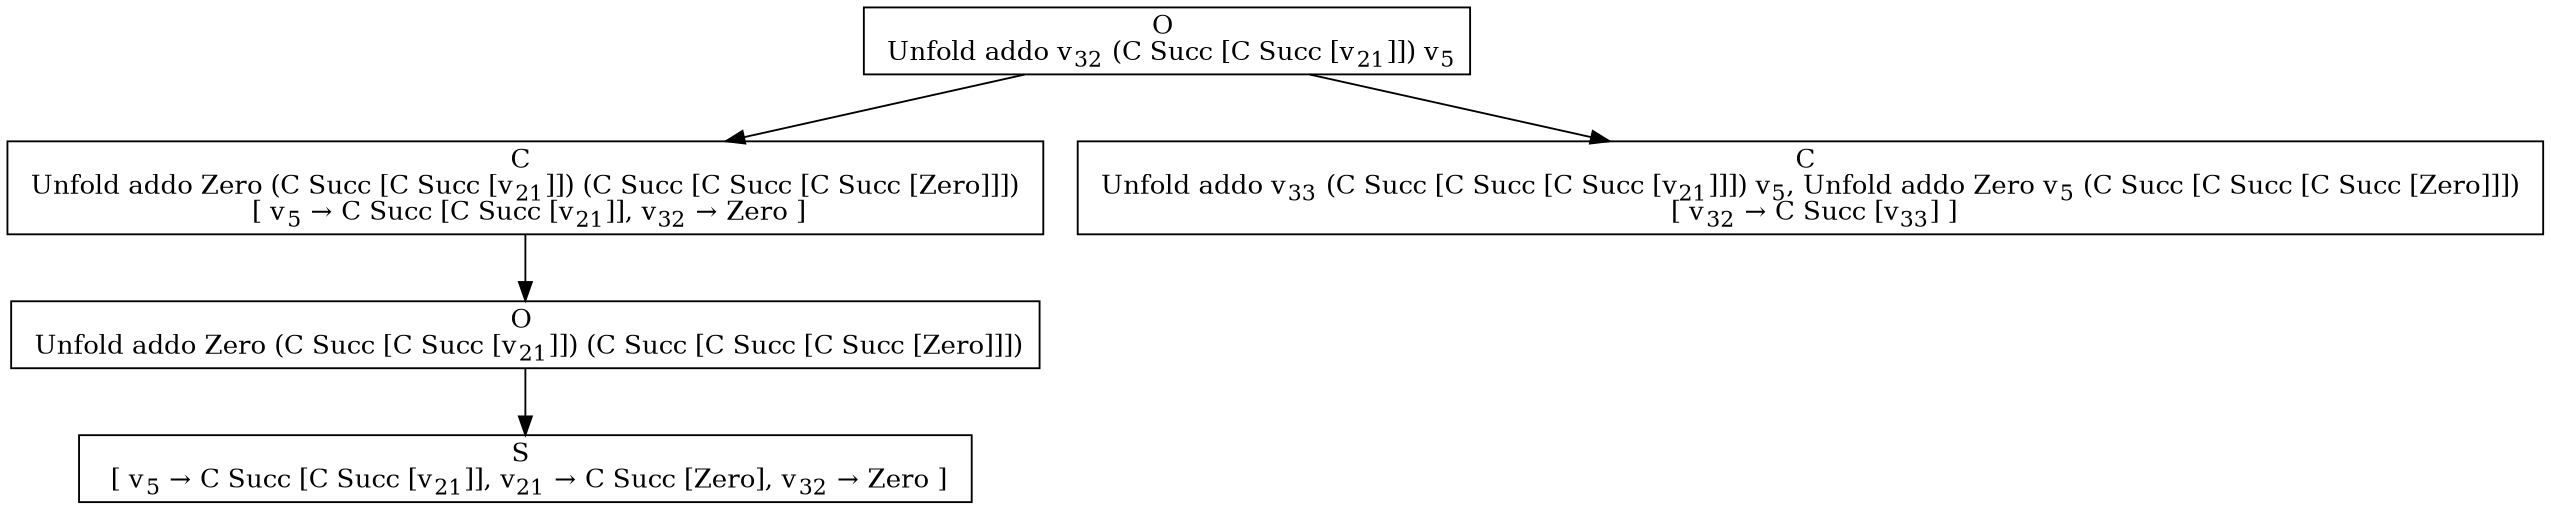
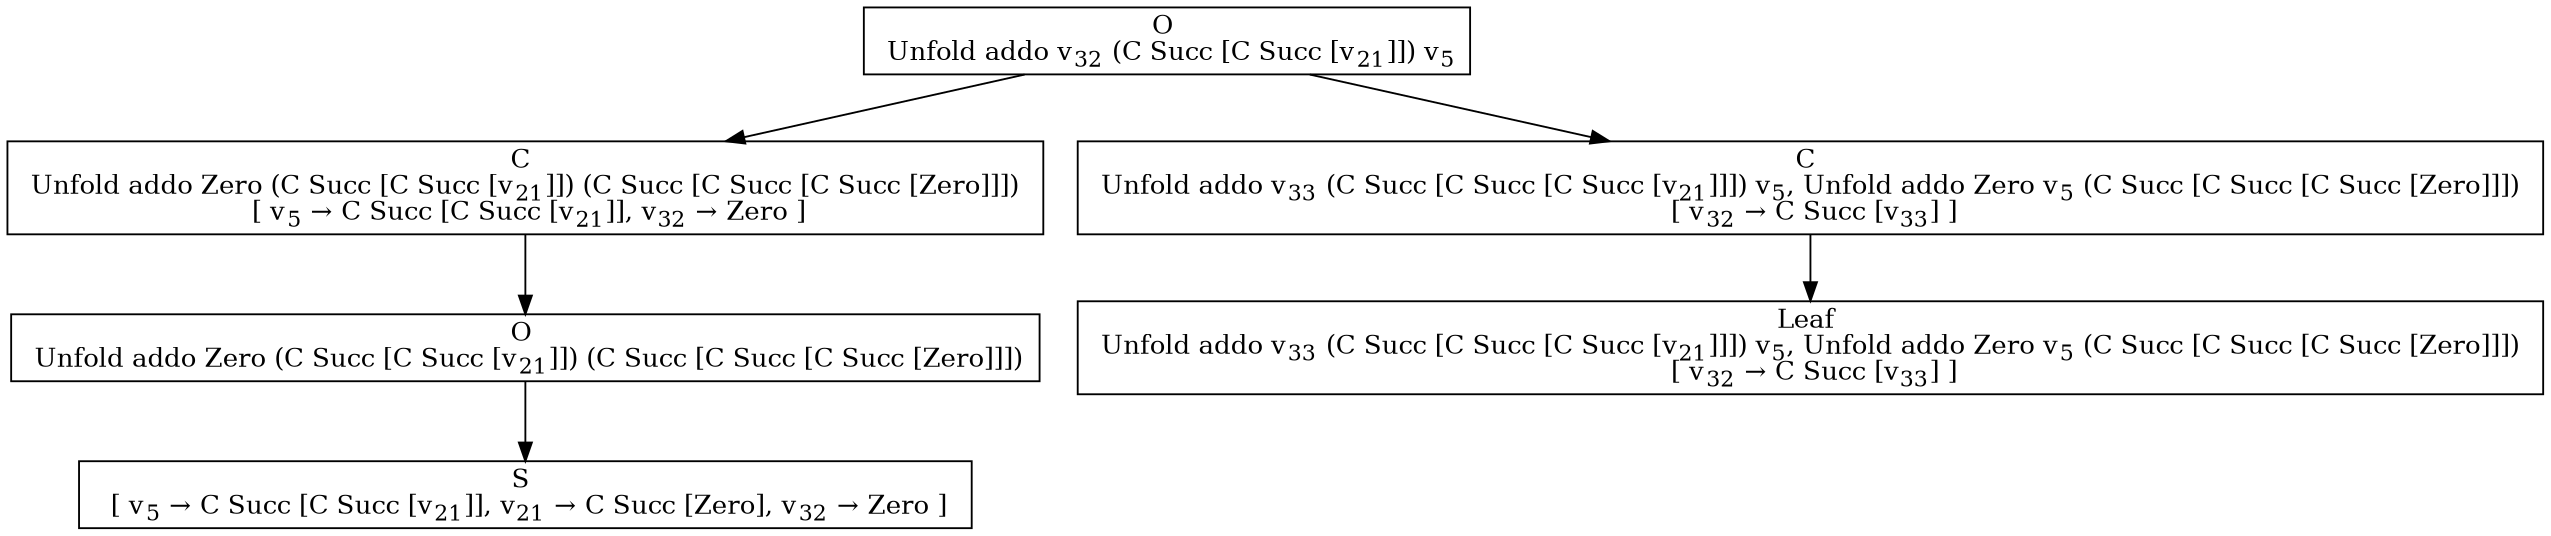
node "Leaf": added
